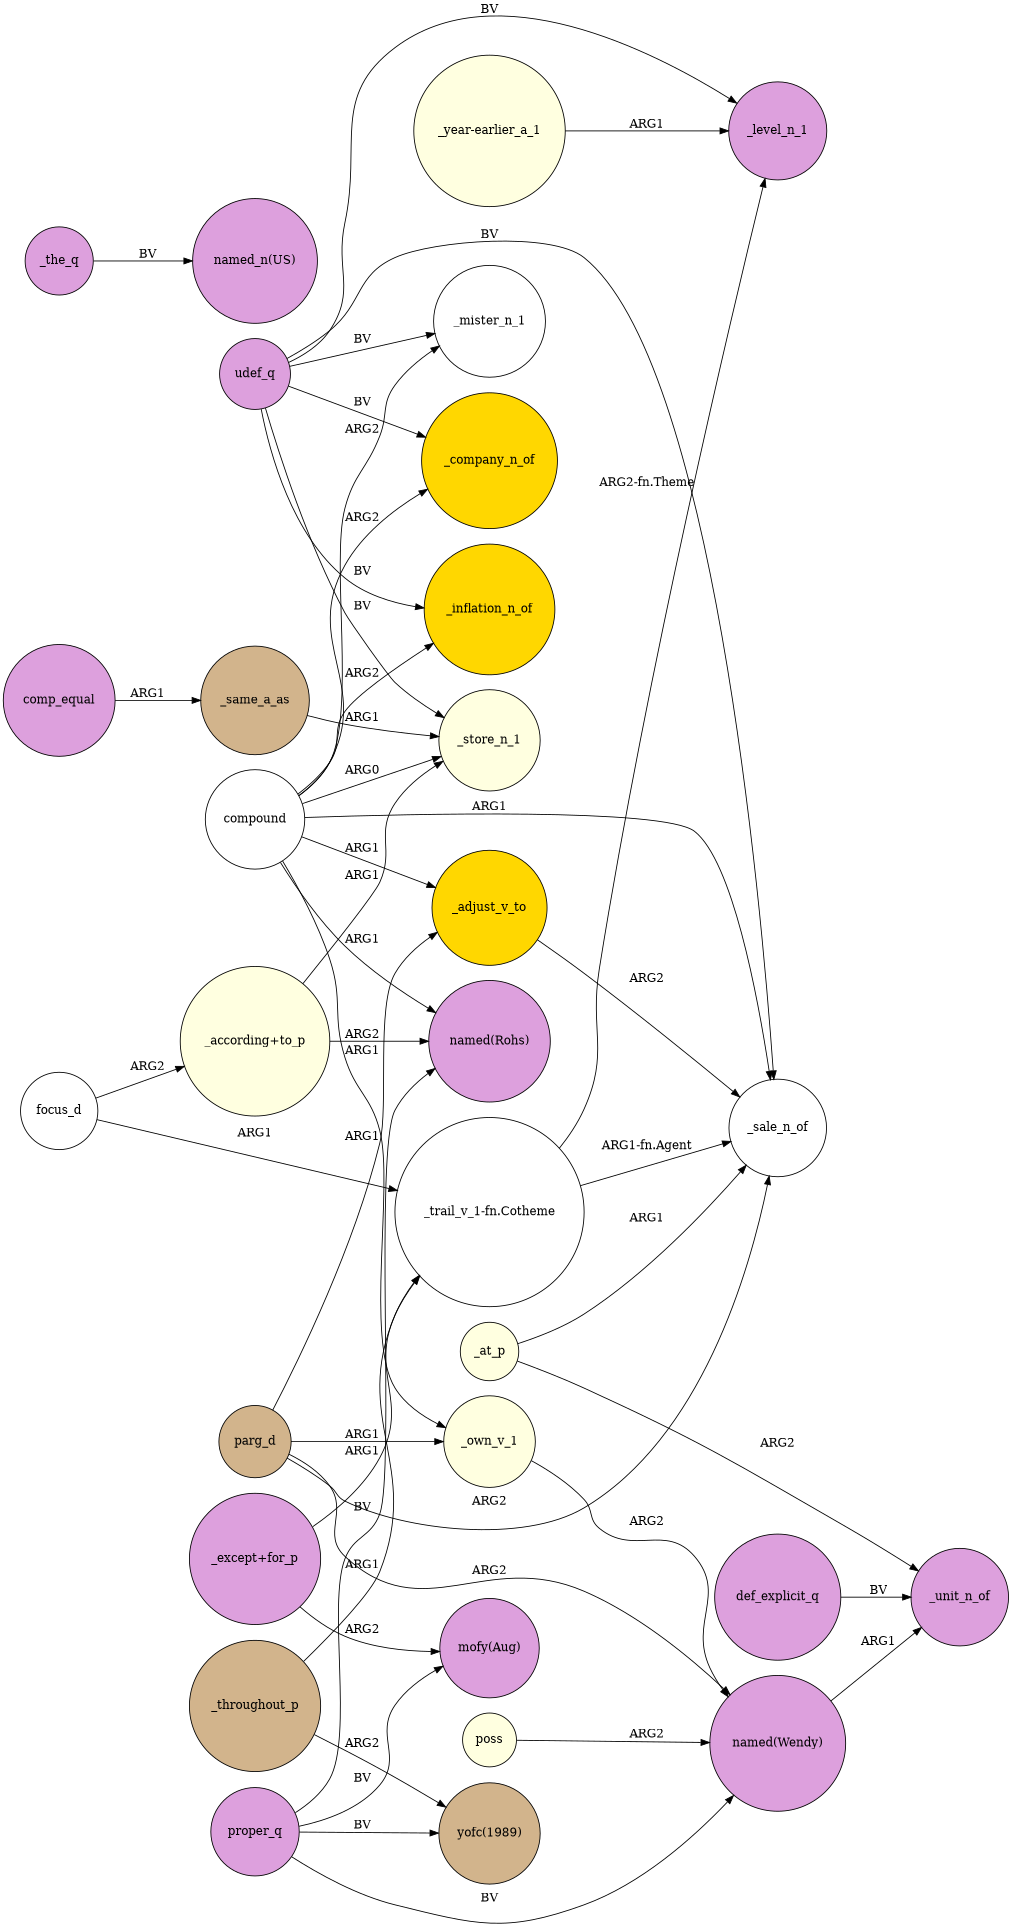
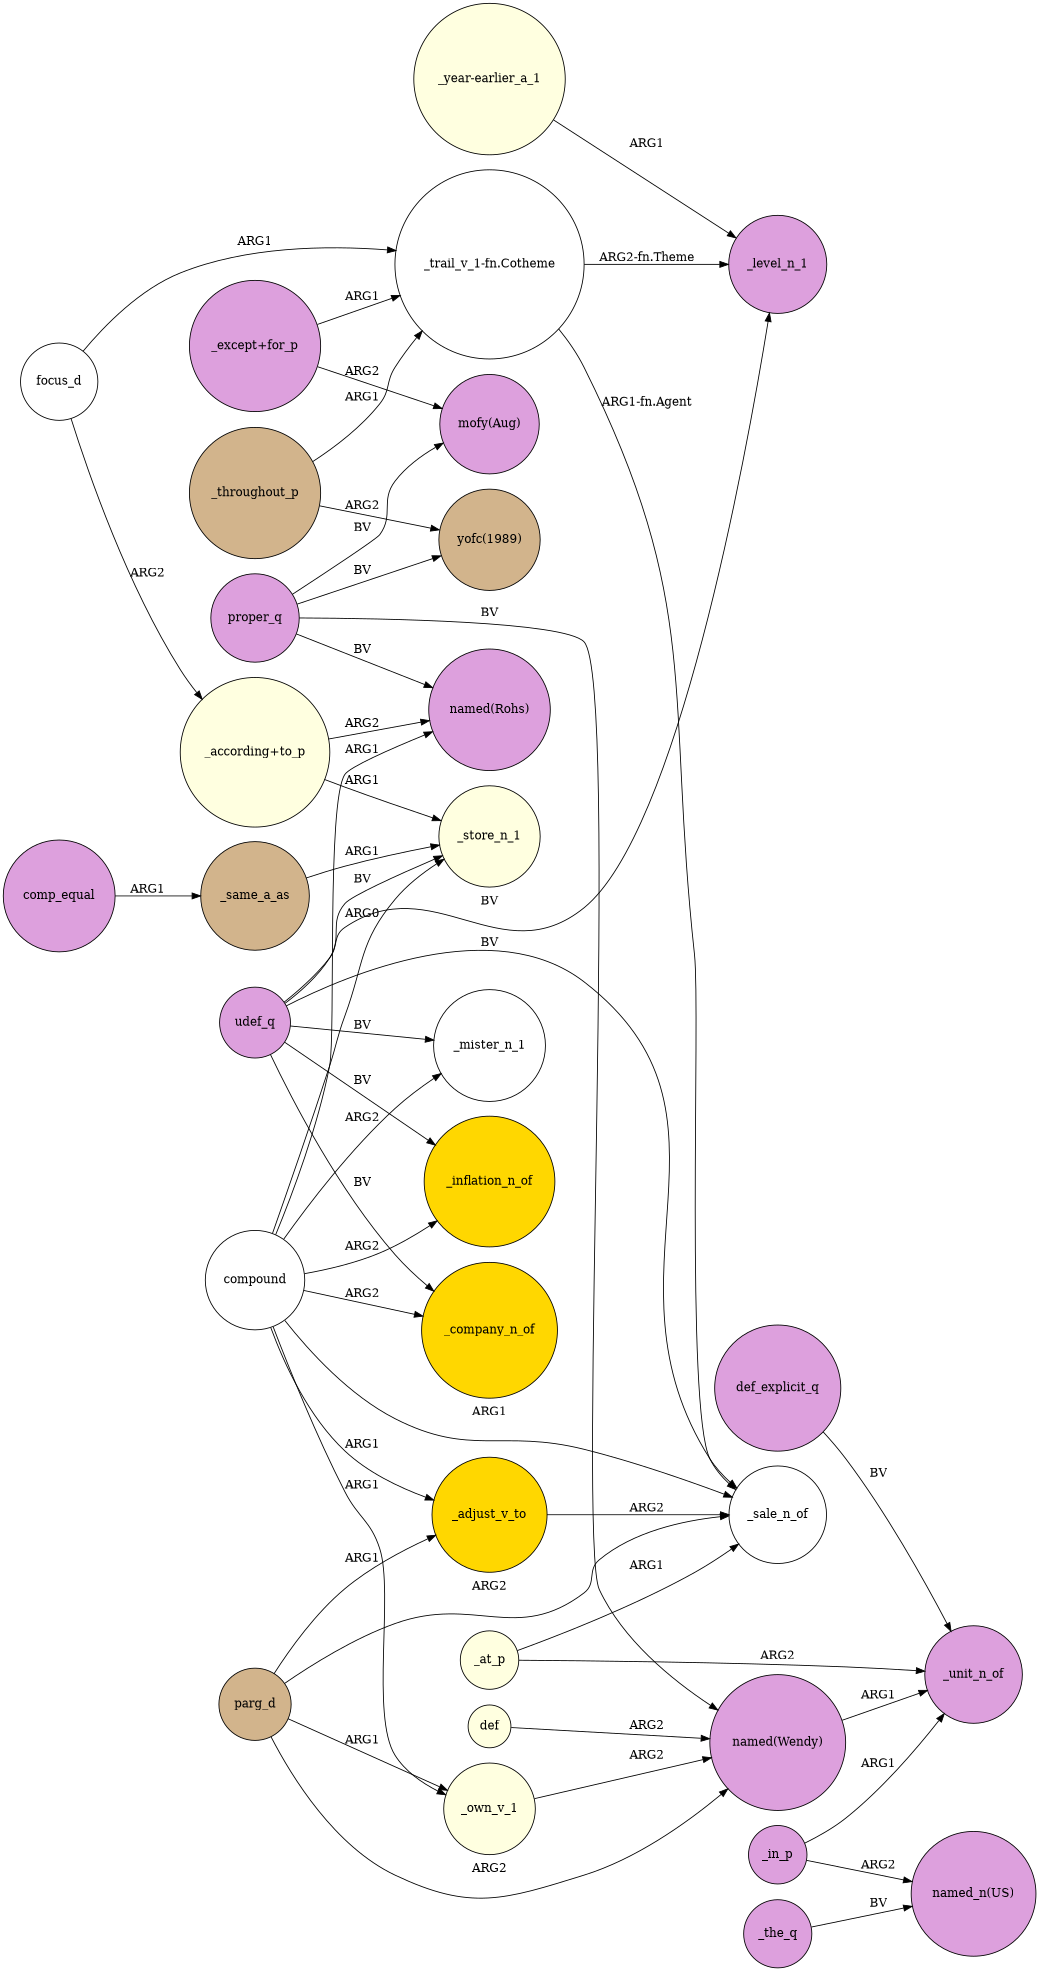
node "poss": label "poss" -> "def"
node "_in_p": added
